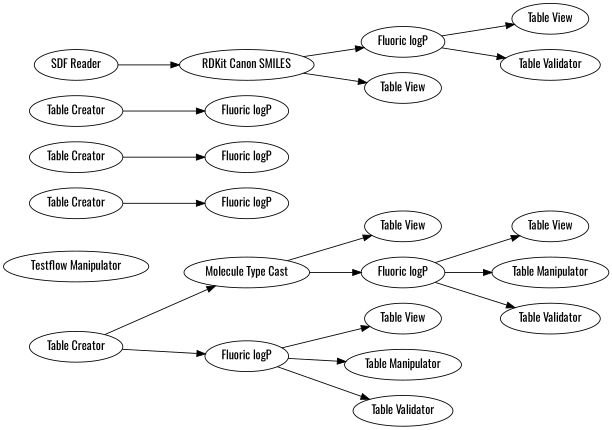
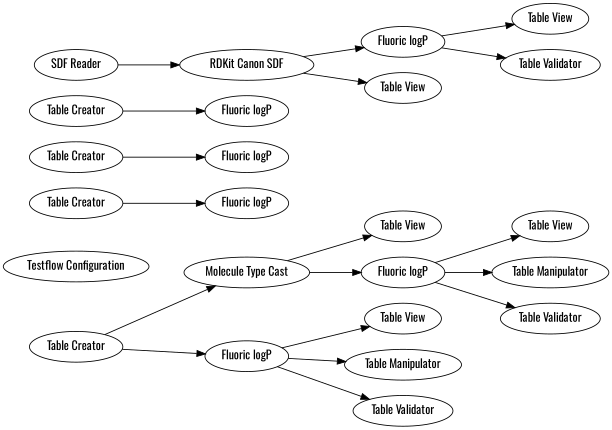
node "RDKit Canon SMILES": label "RDKit Canon SMILES" -> "RDKit Canon SDF"
node "Testflow Manipulator": label "Testflow Manipulator" -> "Testflow Configuration"
